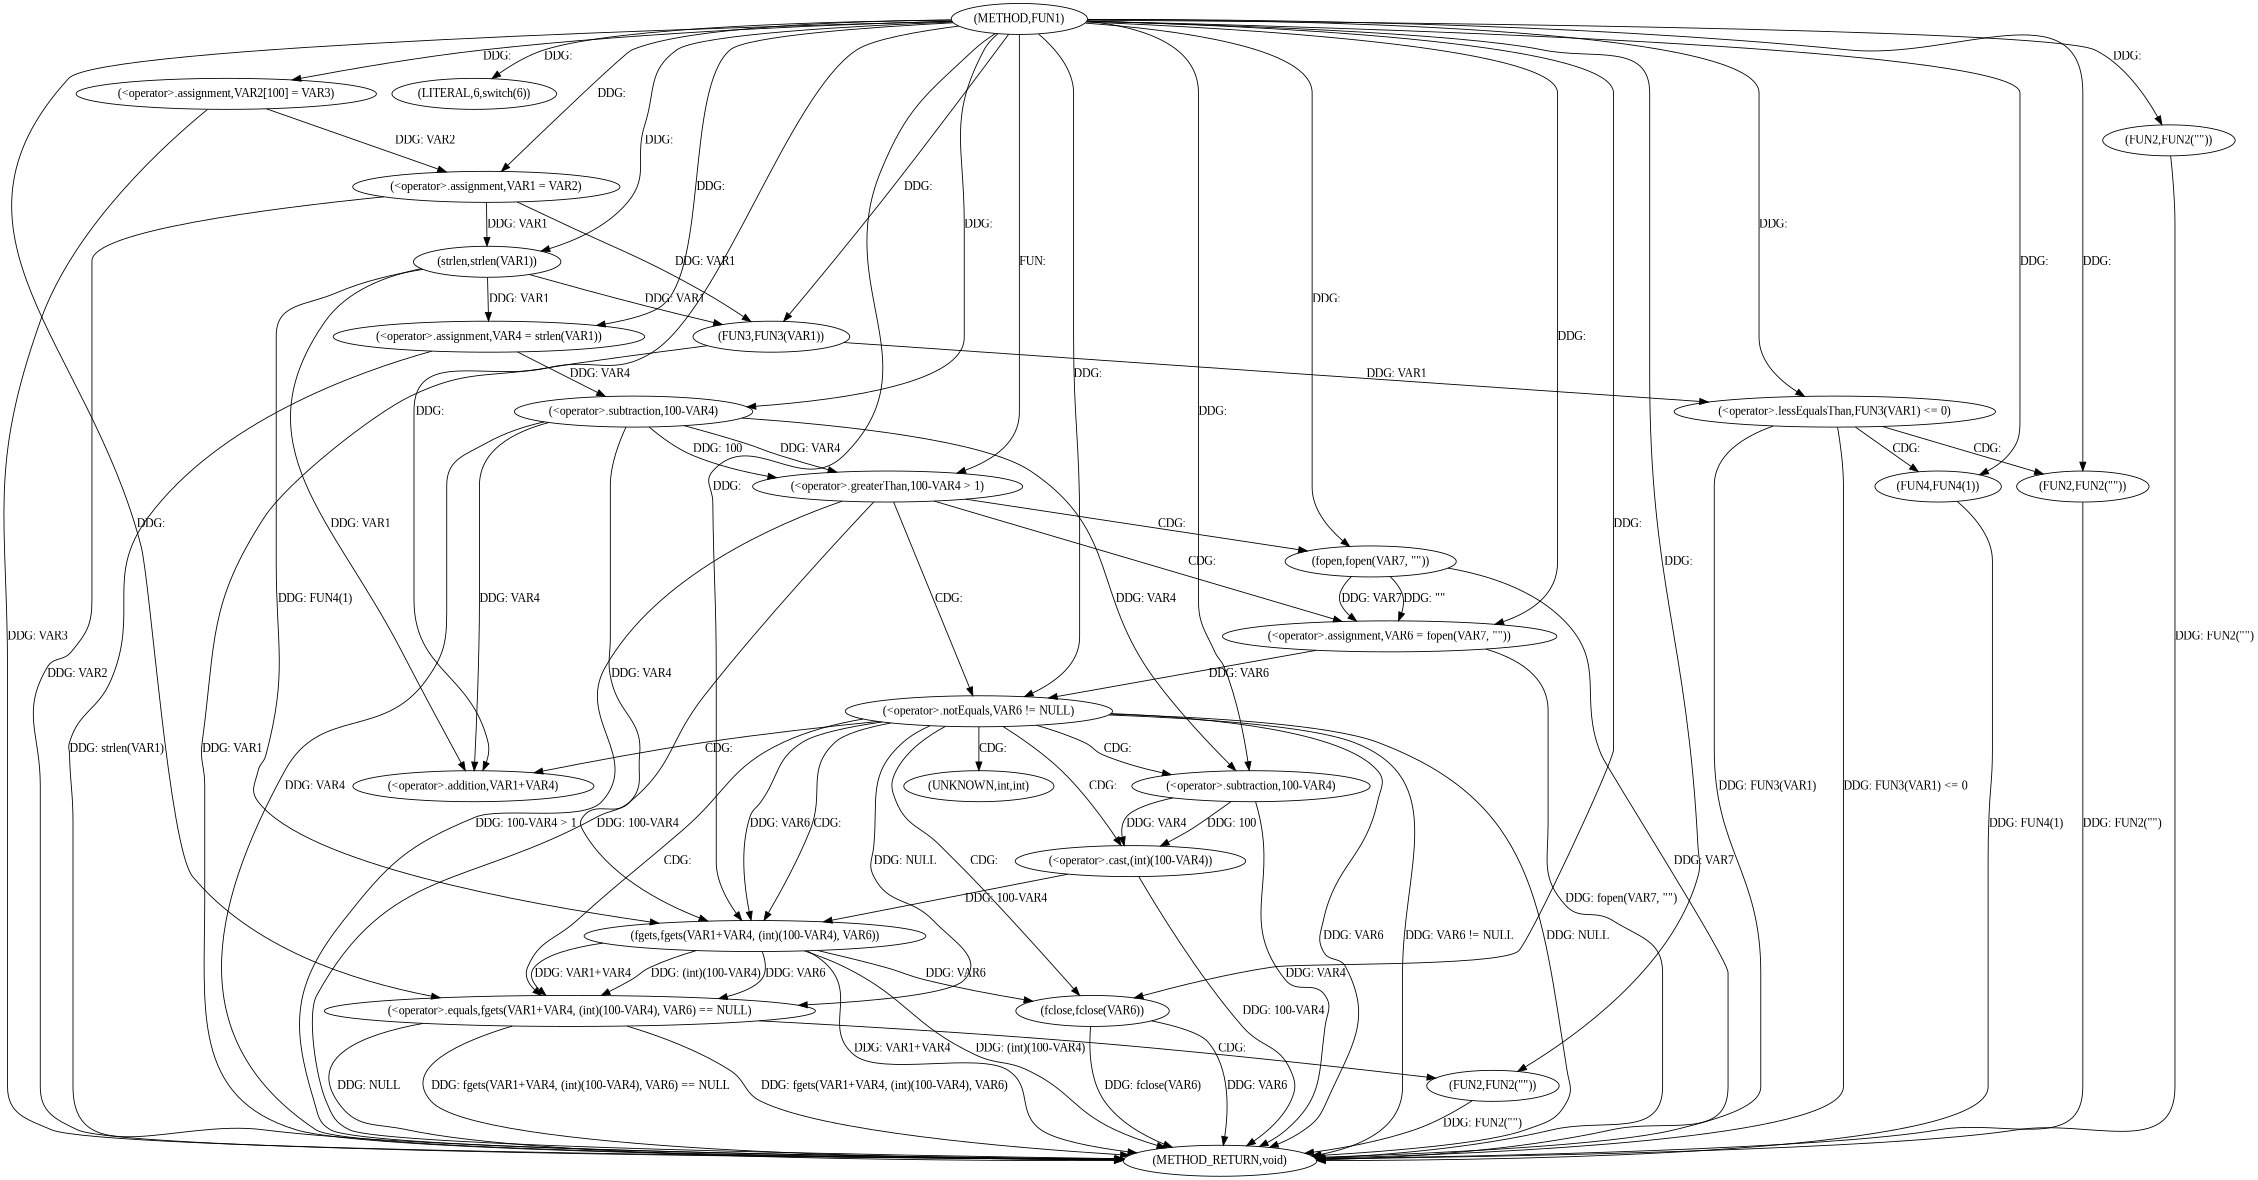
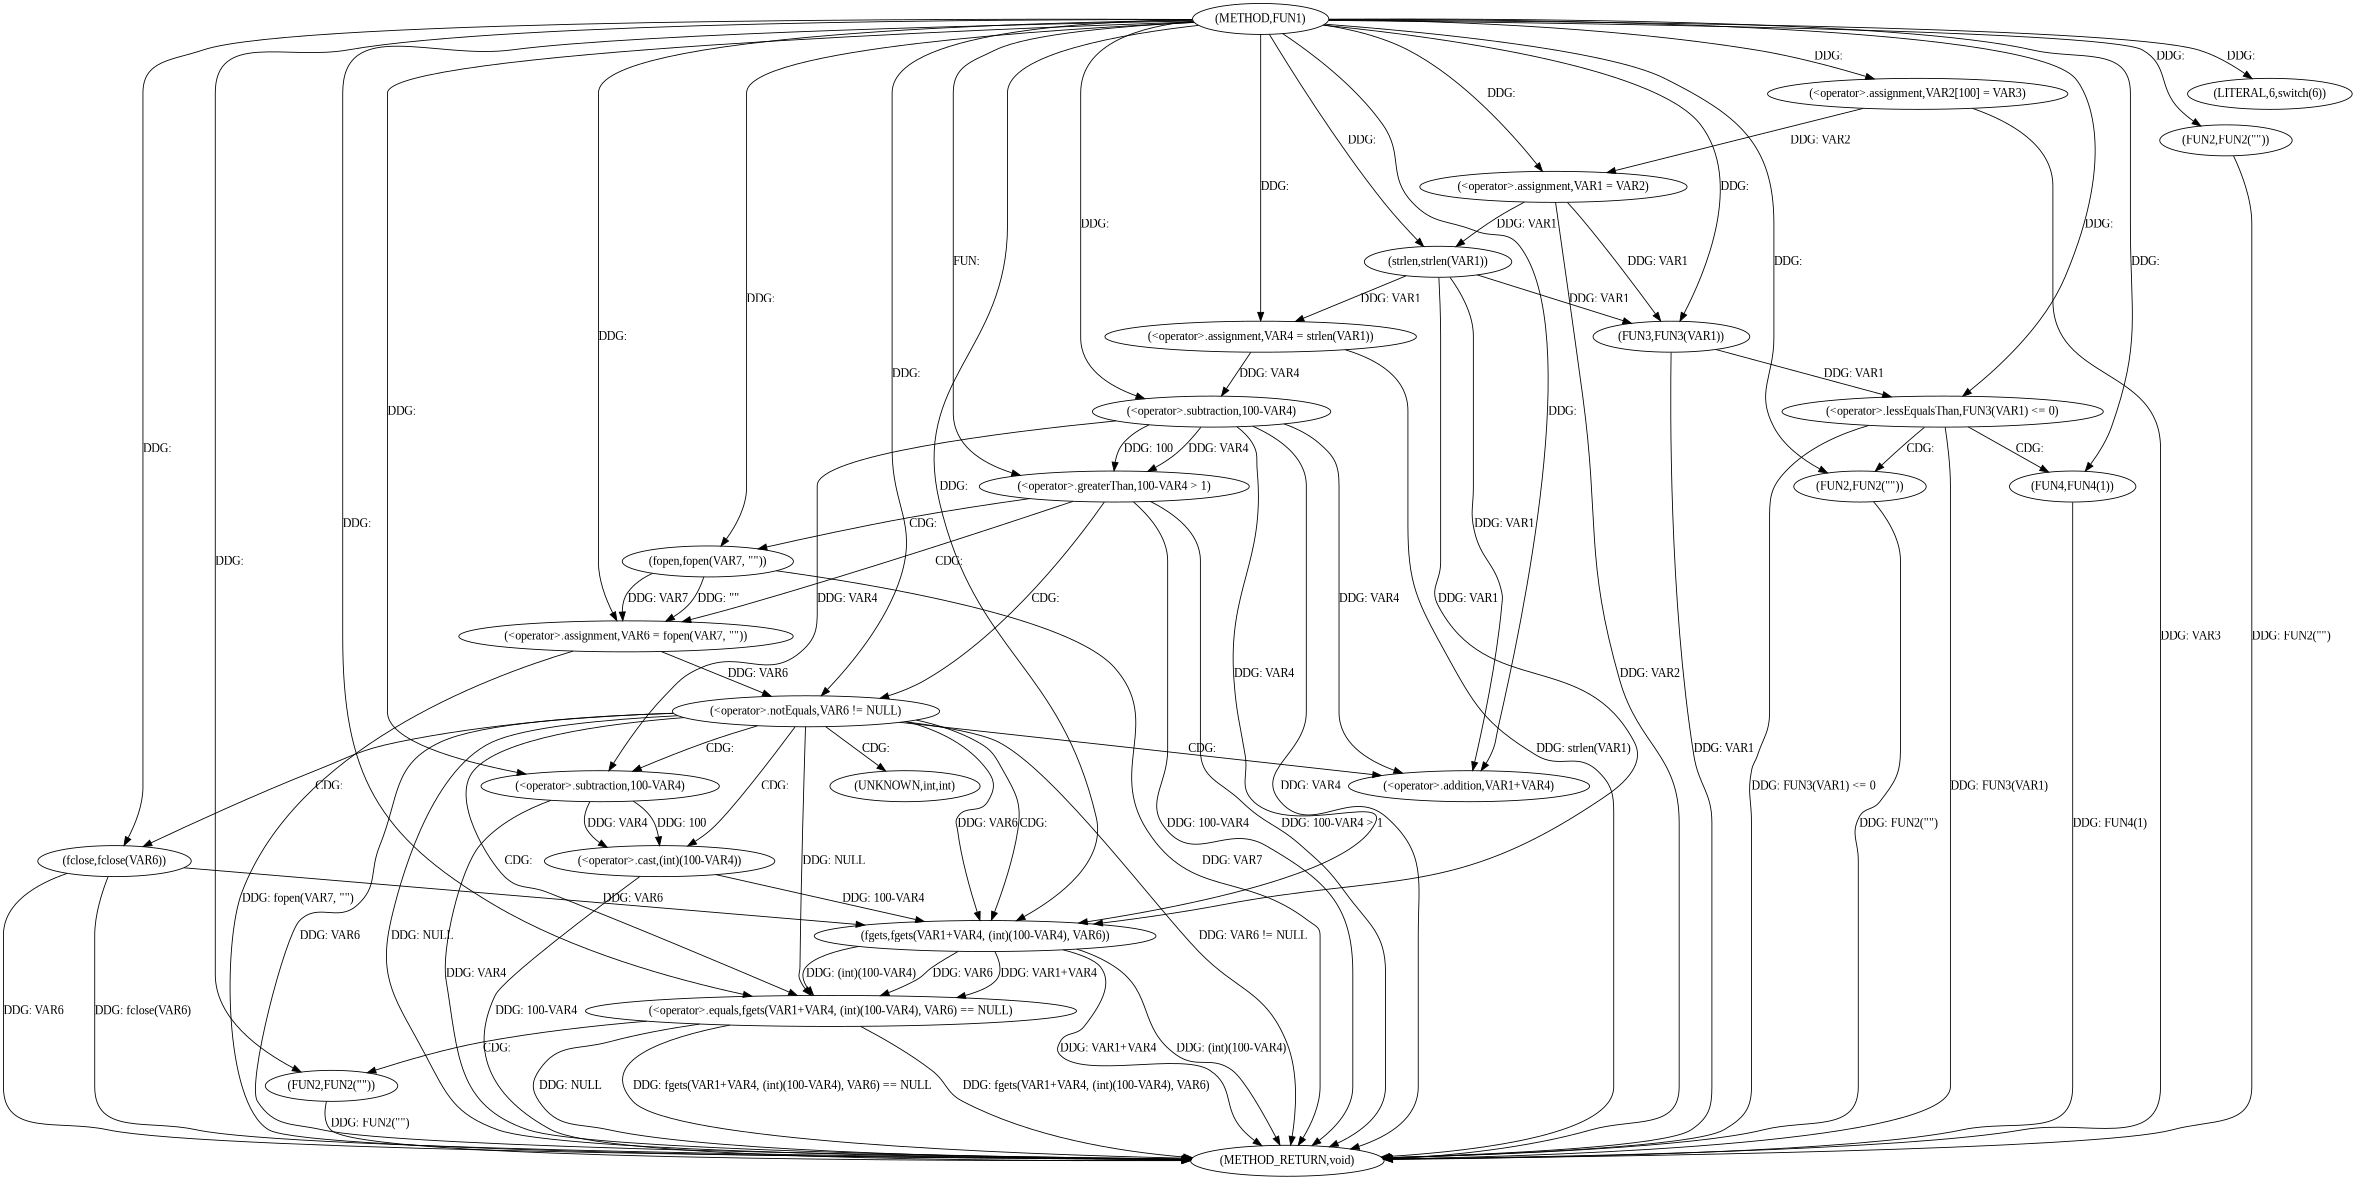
edge "(strlen,strlen(VAR1))" -> "(fgets,fgets(VAR1+VAR4, (int)(100-VAR4), VAR6))": label "DDG: FUN4(1)" -> "DDG: VAR1"
edge "(fgets,fgets(VAR1+VAR4, (int)(100-VAR4), VAR6))" -> "(fclose,fclose(VAR6))": reversed
